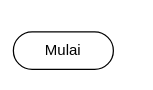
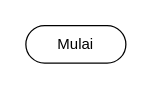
node "Mulai": moved (63, 51) -> (76, 44)
